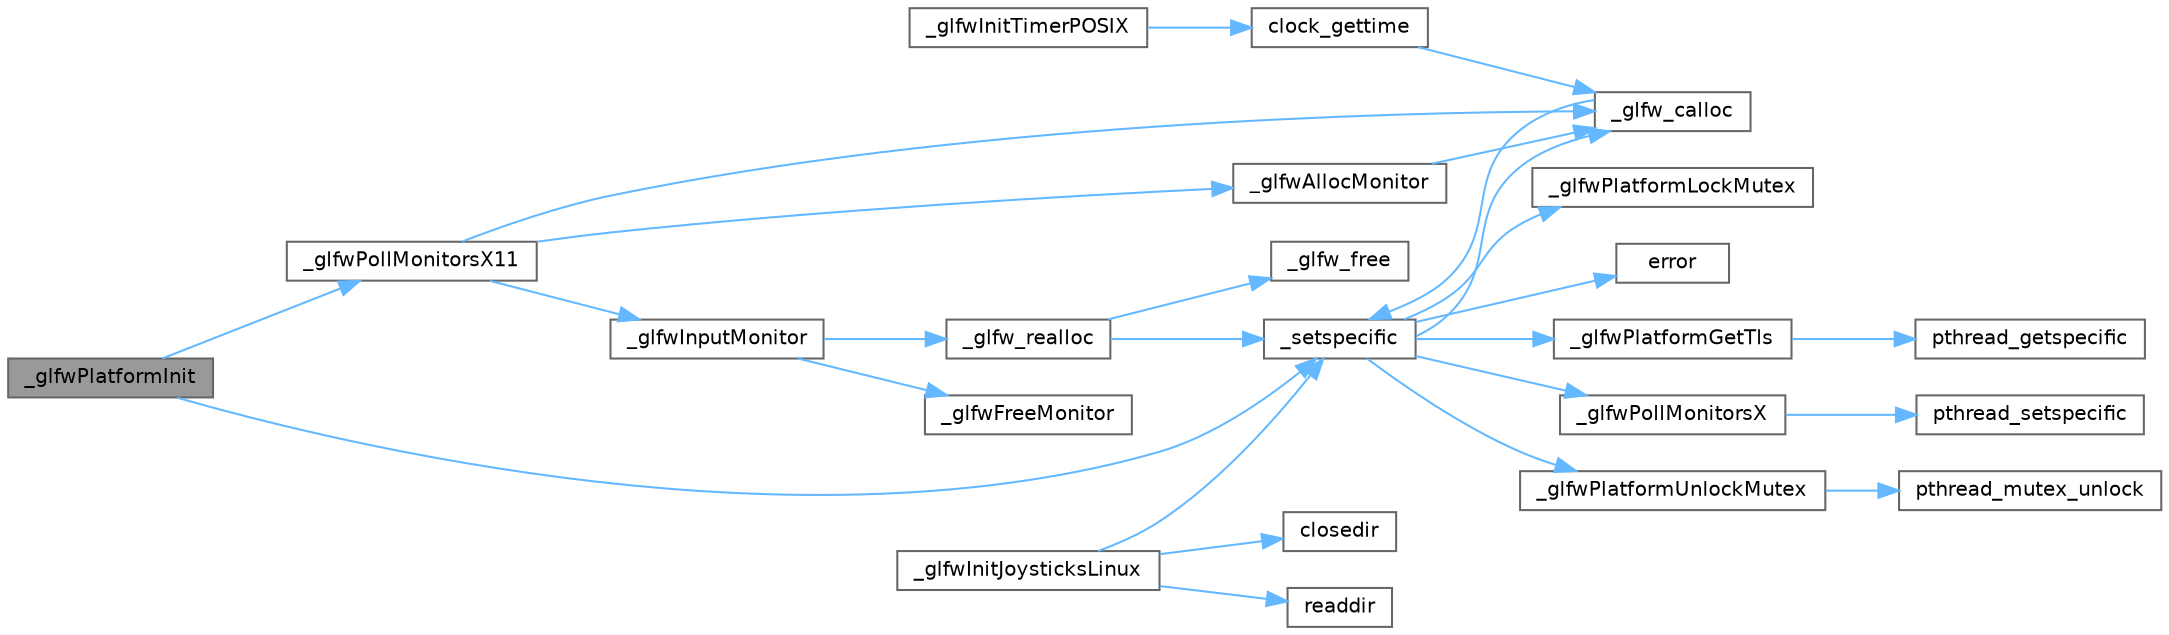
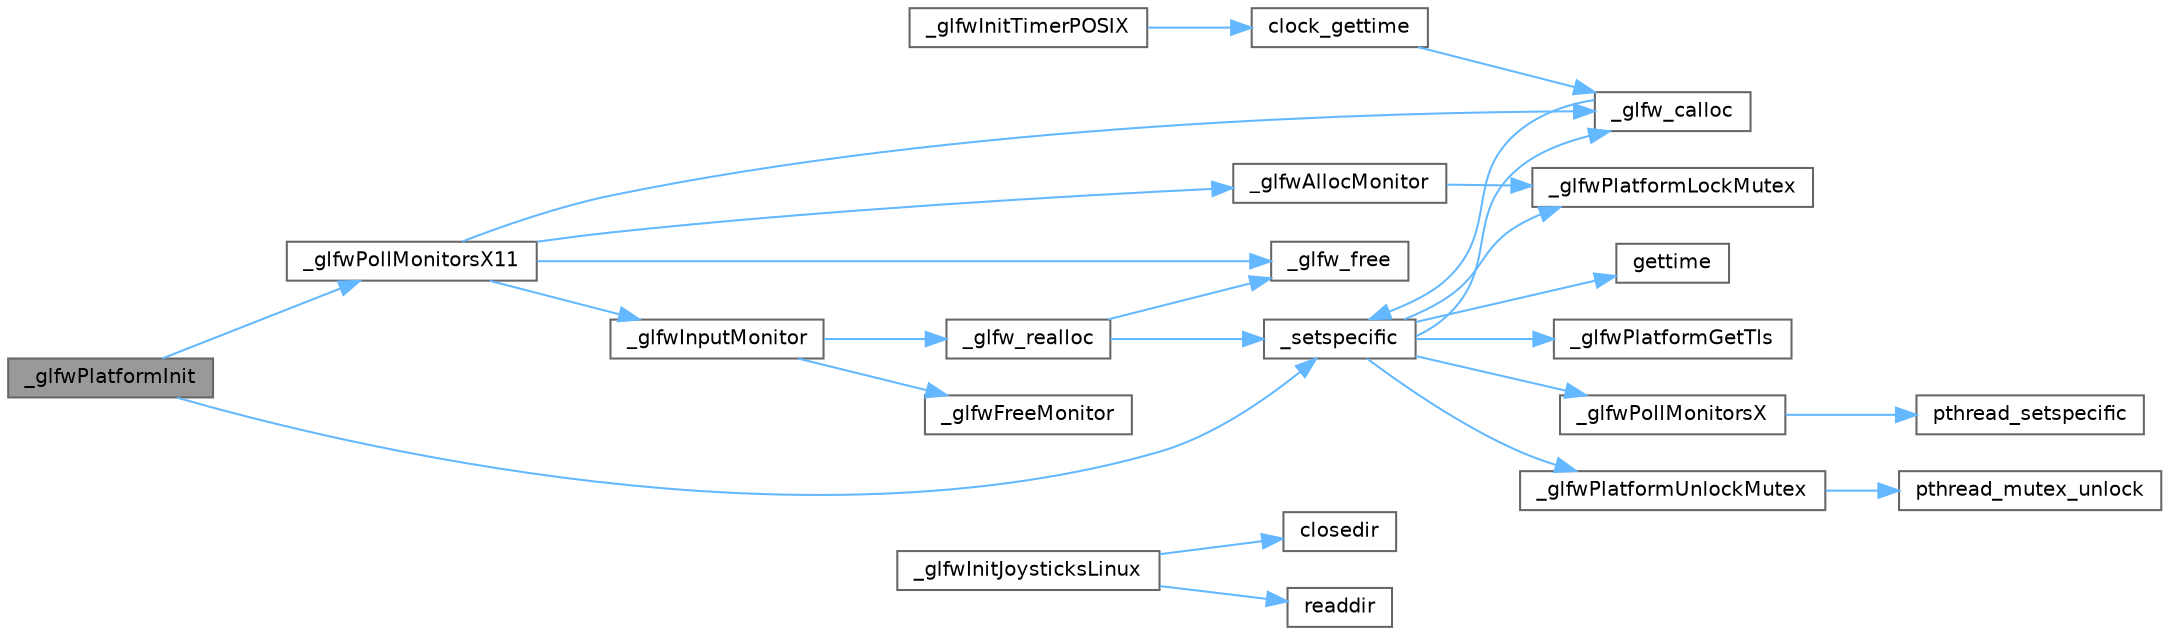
edge "_glfwAllocMonitor" -> "_glfw_calloc": now "_glfwAllocMonitor" -> "_glfwPlatformLockMutex"
edge "_glfwPollMonitorsX11" -> "_glfw_free": added
node "error": label "error" -> "gettime"
node "pthread_getspecific": removed
edge "_glfwInitJoysticksLinux" -> "_setspecific": removed
